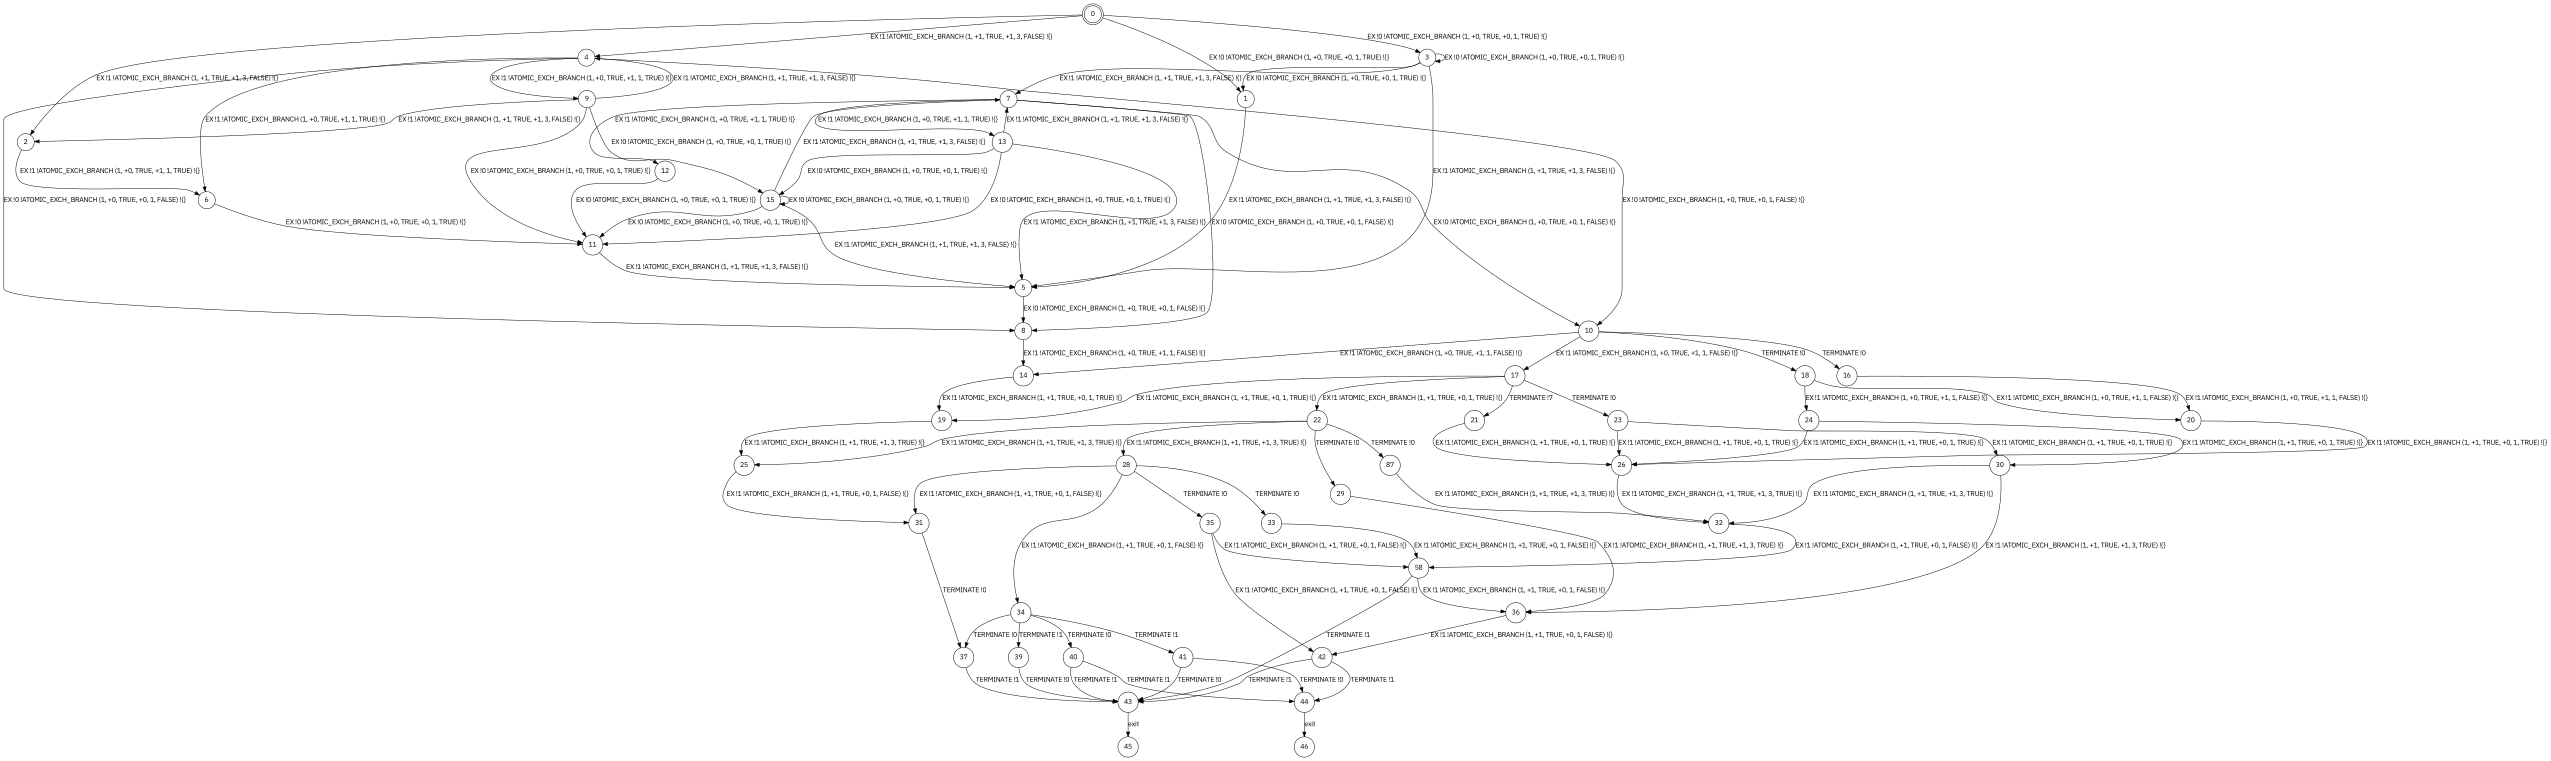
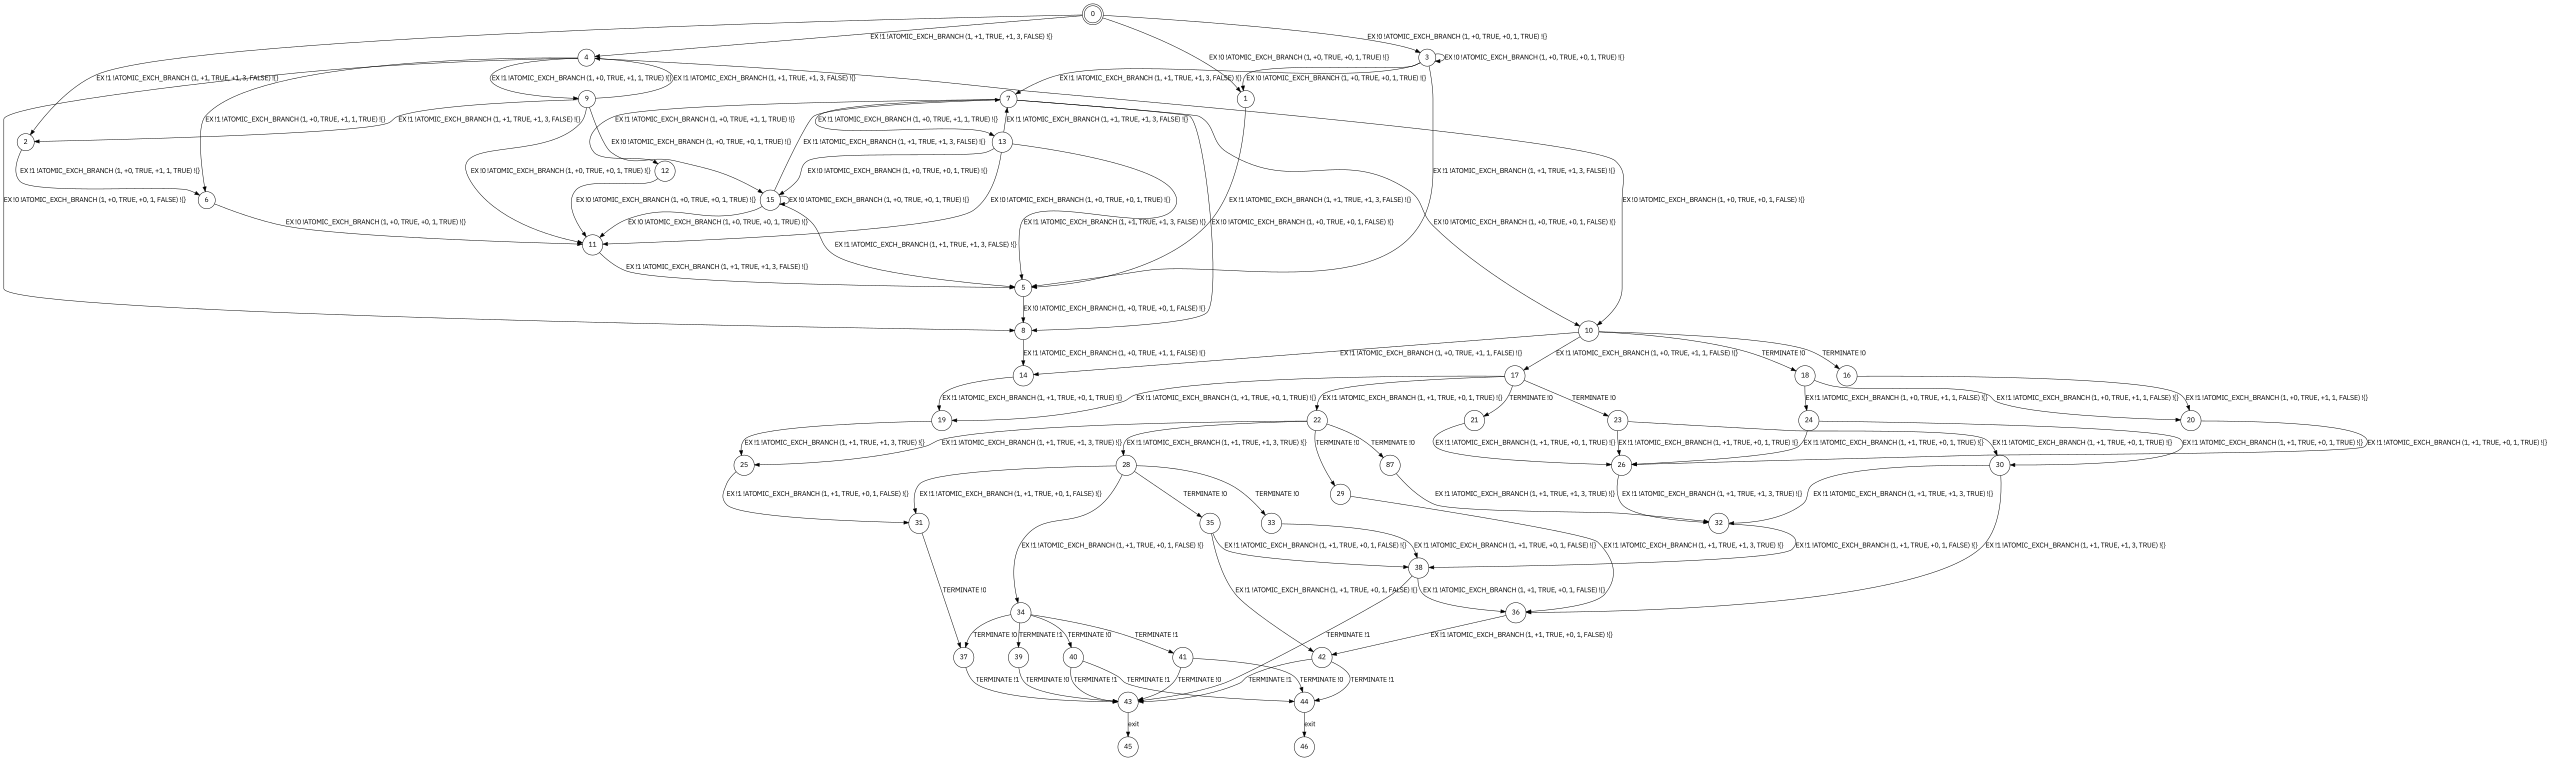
edge "17" -> "21": label "TERMINATE !7" -> "TERMINATE !0"
node "58": label "58" -> "38"
